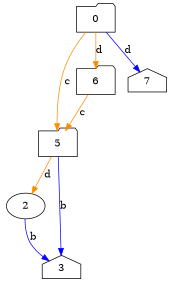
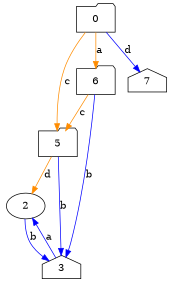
edge "0" -> "6": label "d" -> "a"
edge "6" -> "3": added, label "b"
edge "3" -> "2": added, label "a"
